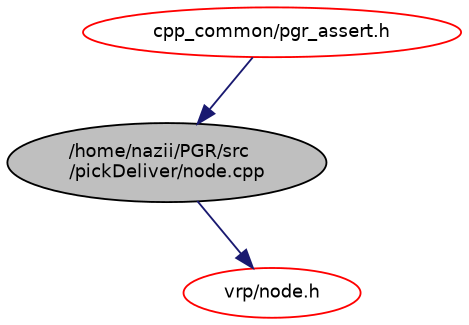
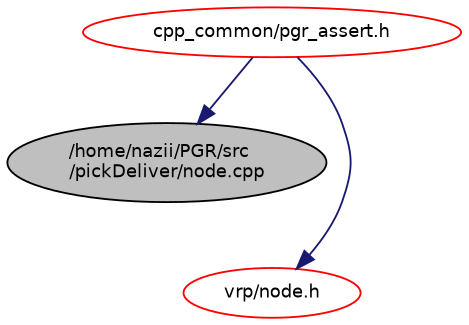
edge "/home/nazii/PGR/src /pickDeliver/node.cpp" -> "vrp/node.h": now "cpp_common/pgr_assert.h" -> "vrp/node.h"
